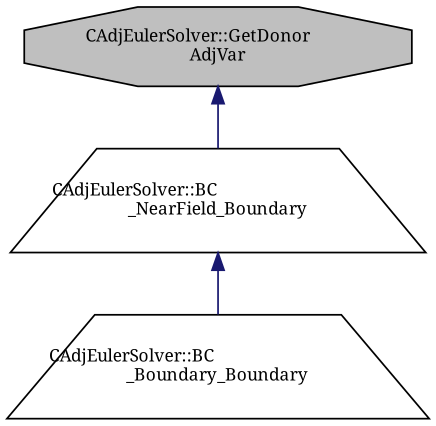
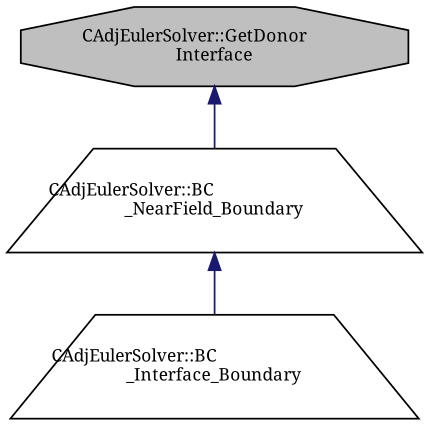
node "CAdjEulerSolver::GetDonor AdjVar": label "CAdjEulerSolver::GetDonor AdjVar" -> "CAdjEulerSolver::GetDonor Interface"
node "CAdjEulerSolver::BC _Boundary_Boundary": label "CAdjEulerSolver::BC _Boundary_Boundary" -> "CAdjEulerSolver::BC _Interface_Boundary"
